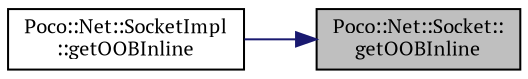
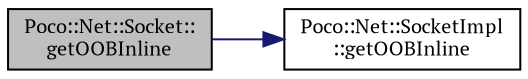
edge "Poco::Net::SocketImpl ::getOOBInline" -> "Poco::Net::Socket:: getOOBInline": reversed
